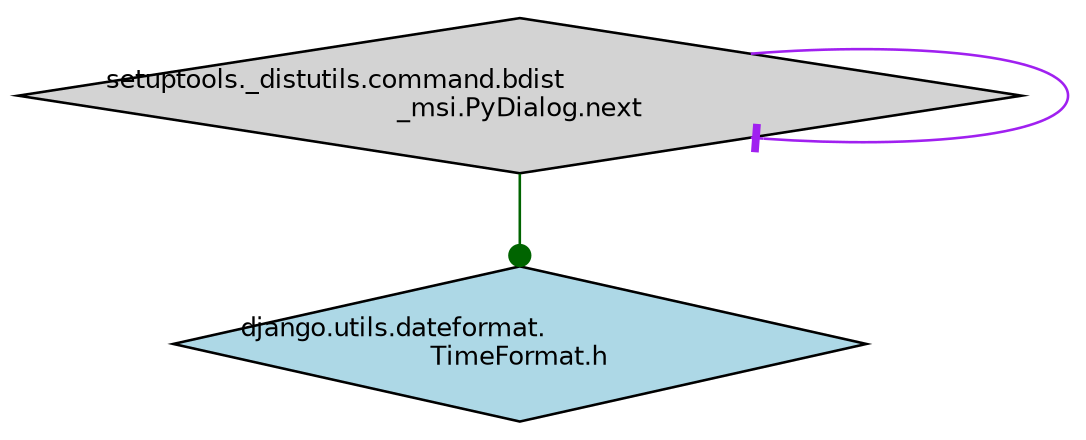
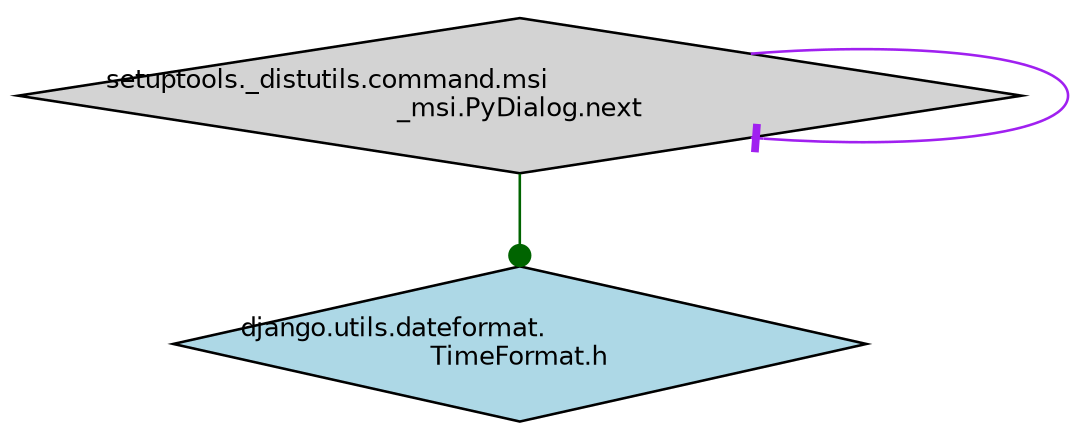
node "setuptools._distutils.command.bdist _msi.PyDialog.next": label "setuptools._distutils.command.bdist _msi.PyDialog.next" -> "setuptools._distutils.command.msi _msi.PyDialog.next"
